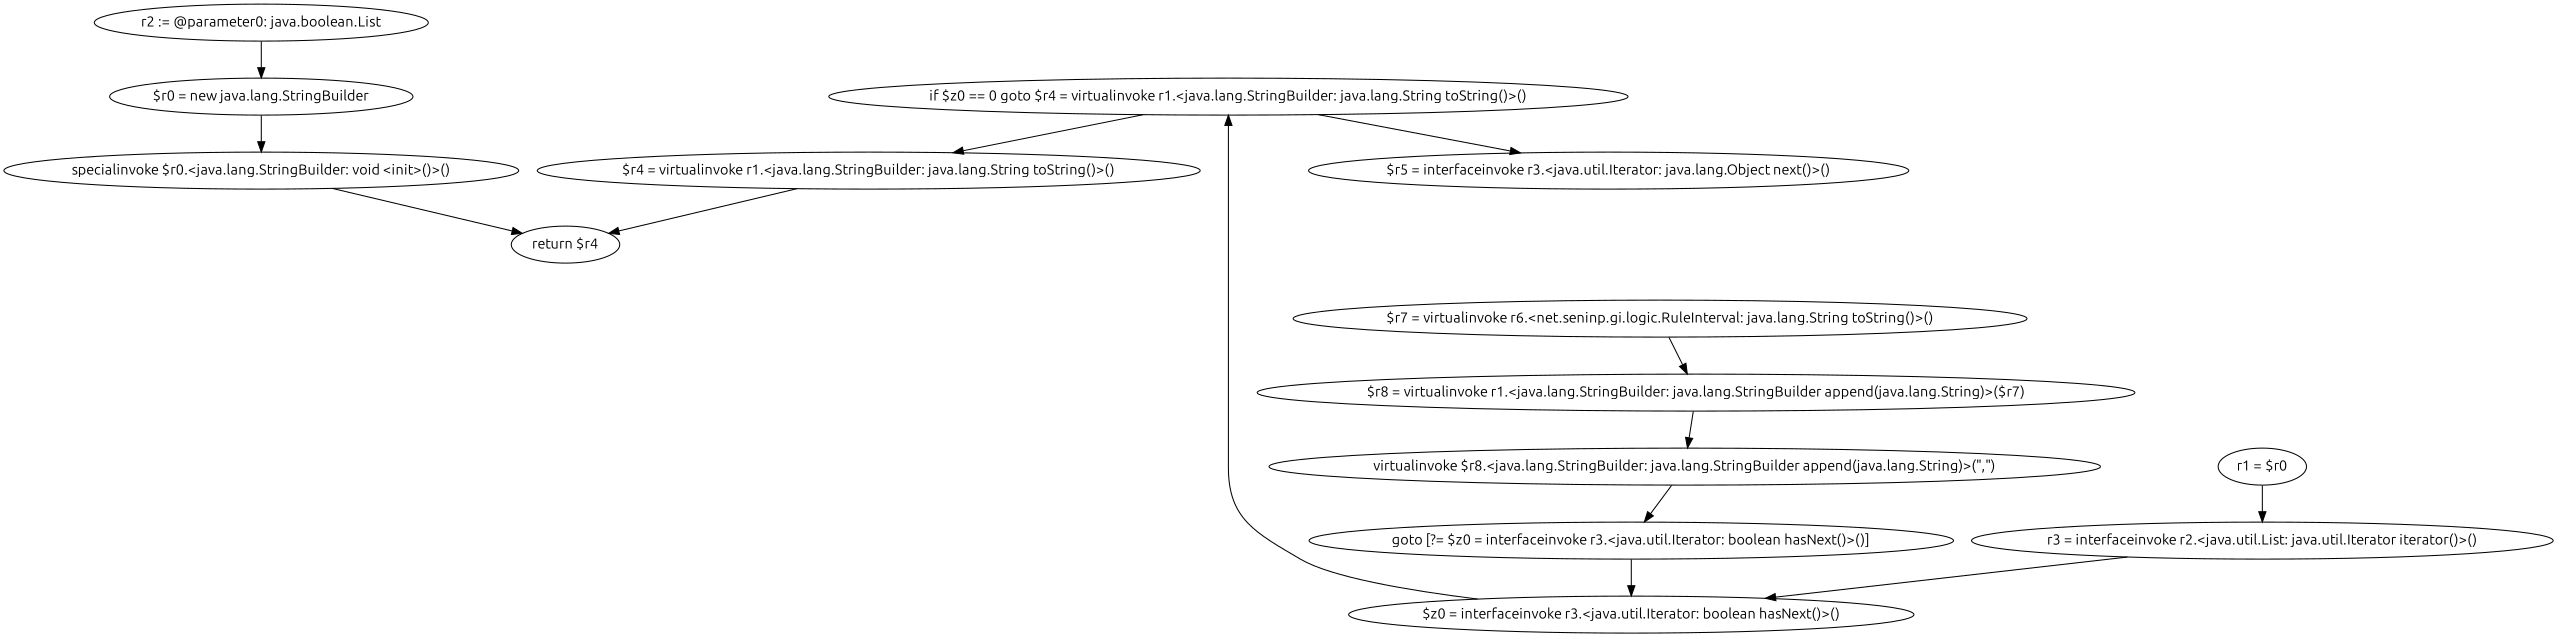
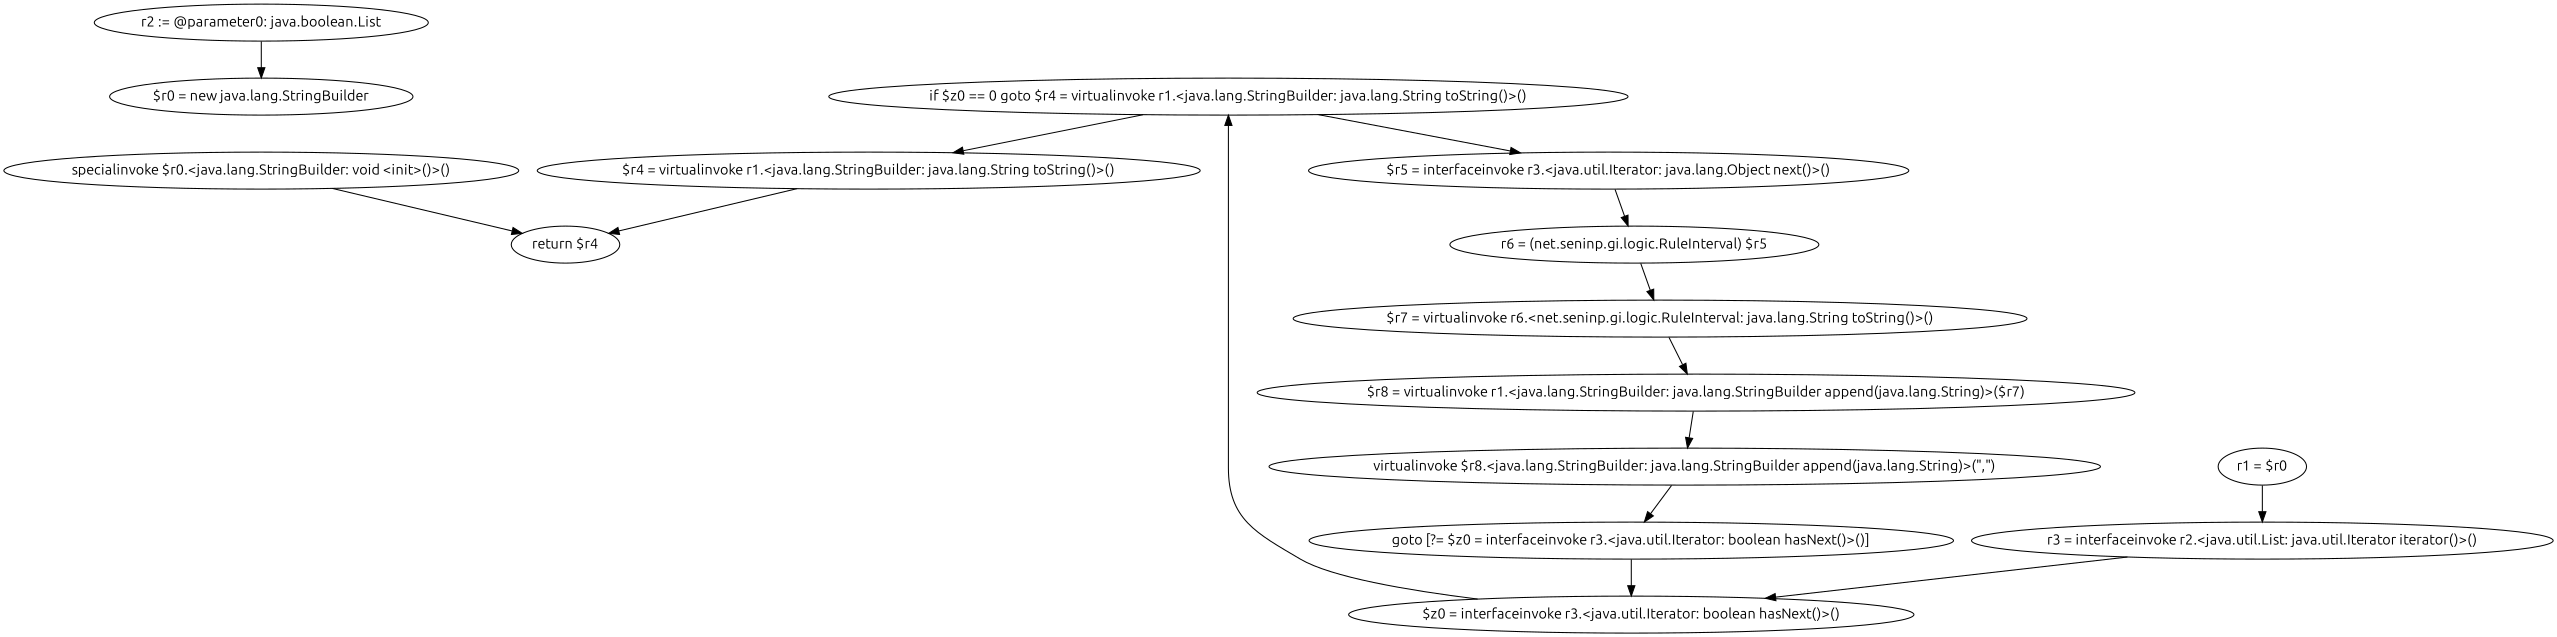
edge "$r0 = new java.lang.StringBuilder" -> "specialinvoke $r0.<java.lang.StringBuilder: void <init>()>()": removed
node "r6 = (net.seninp.gi.logic.RuleInterval) $r5": added
